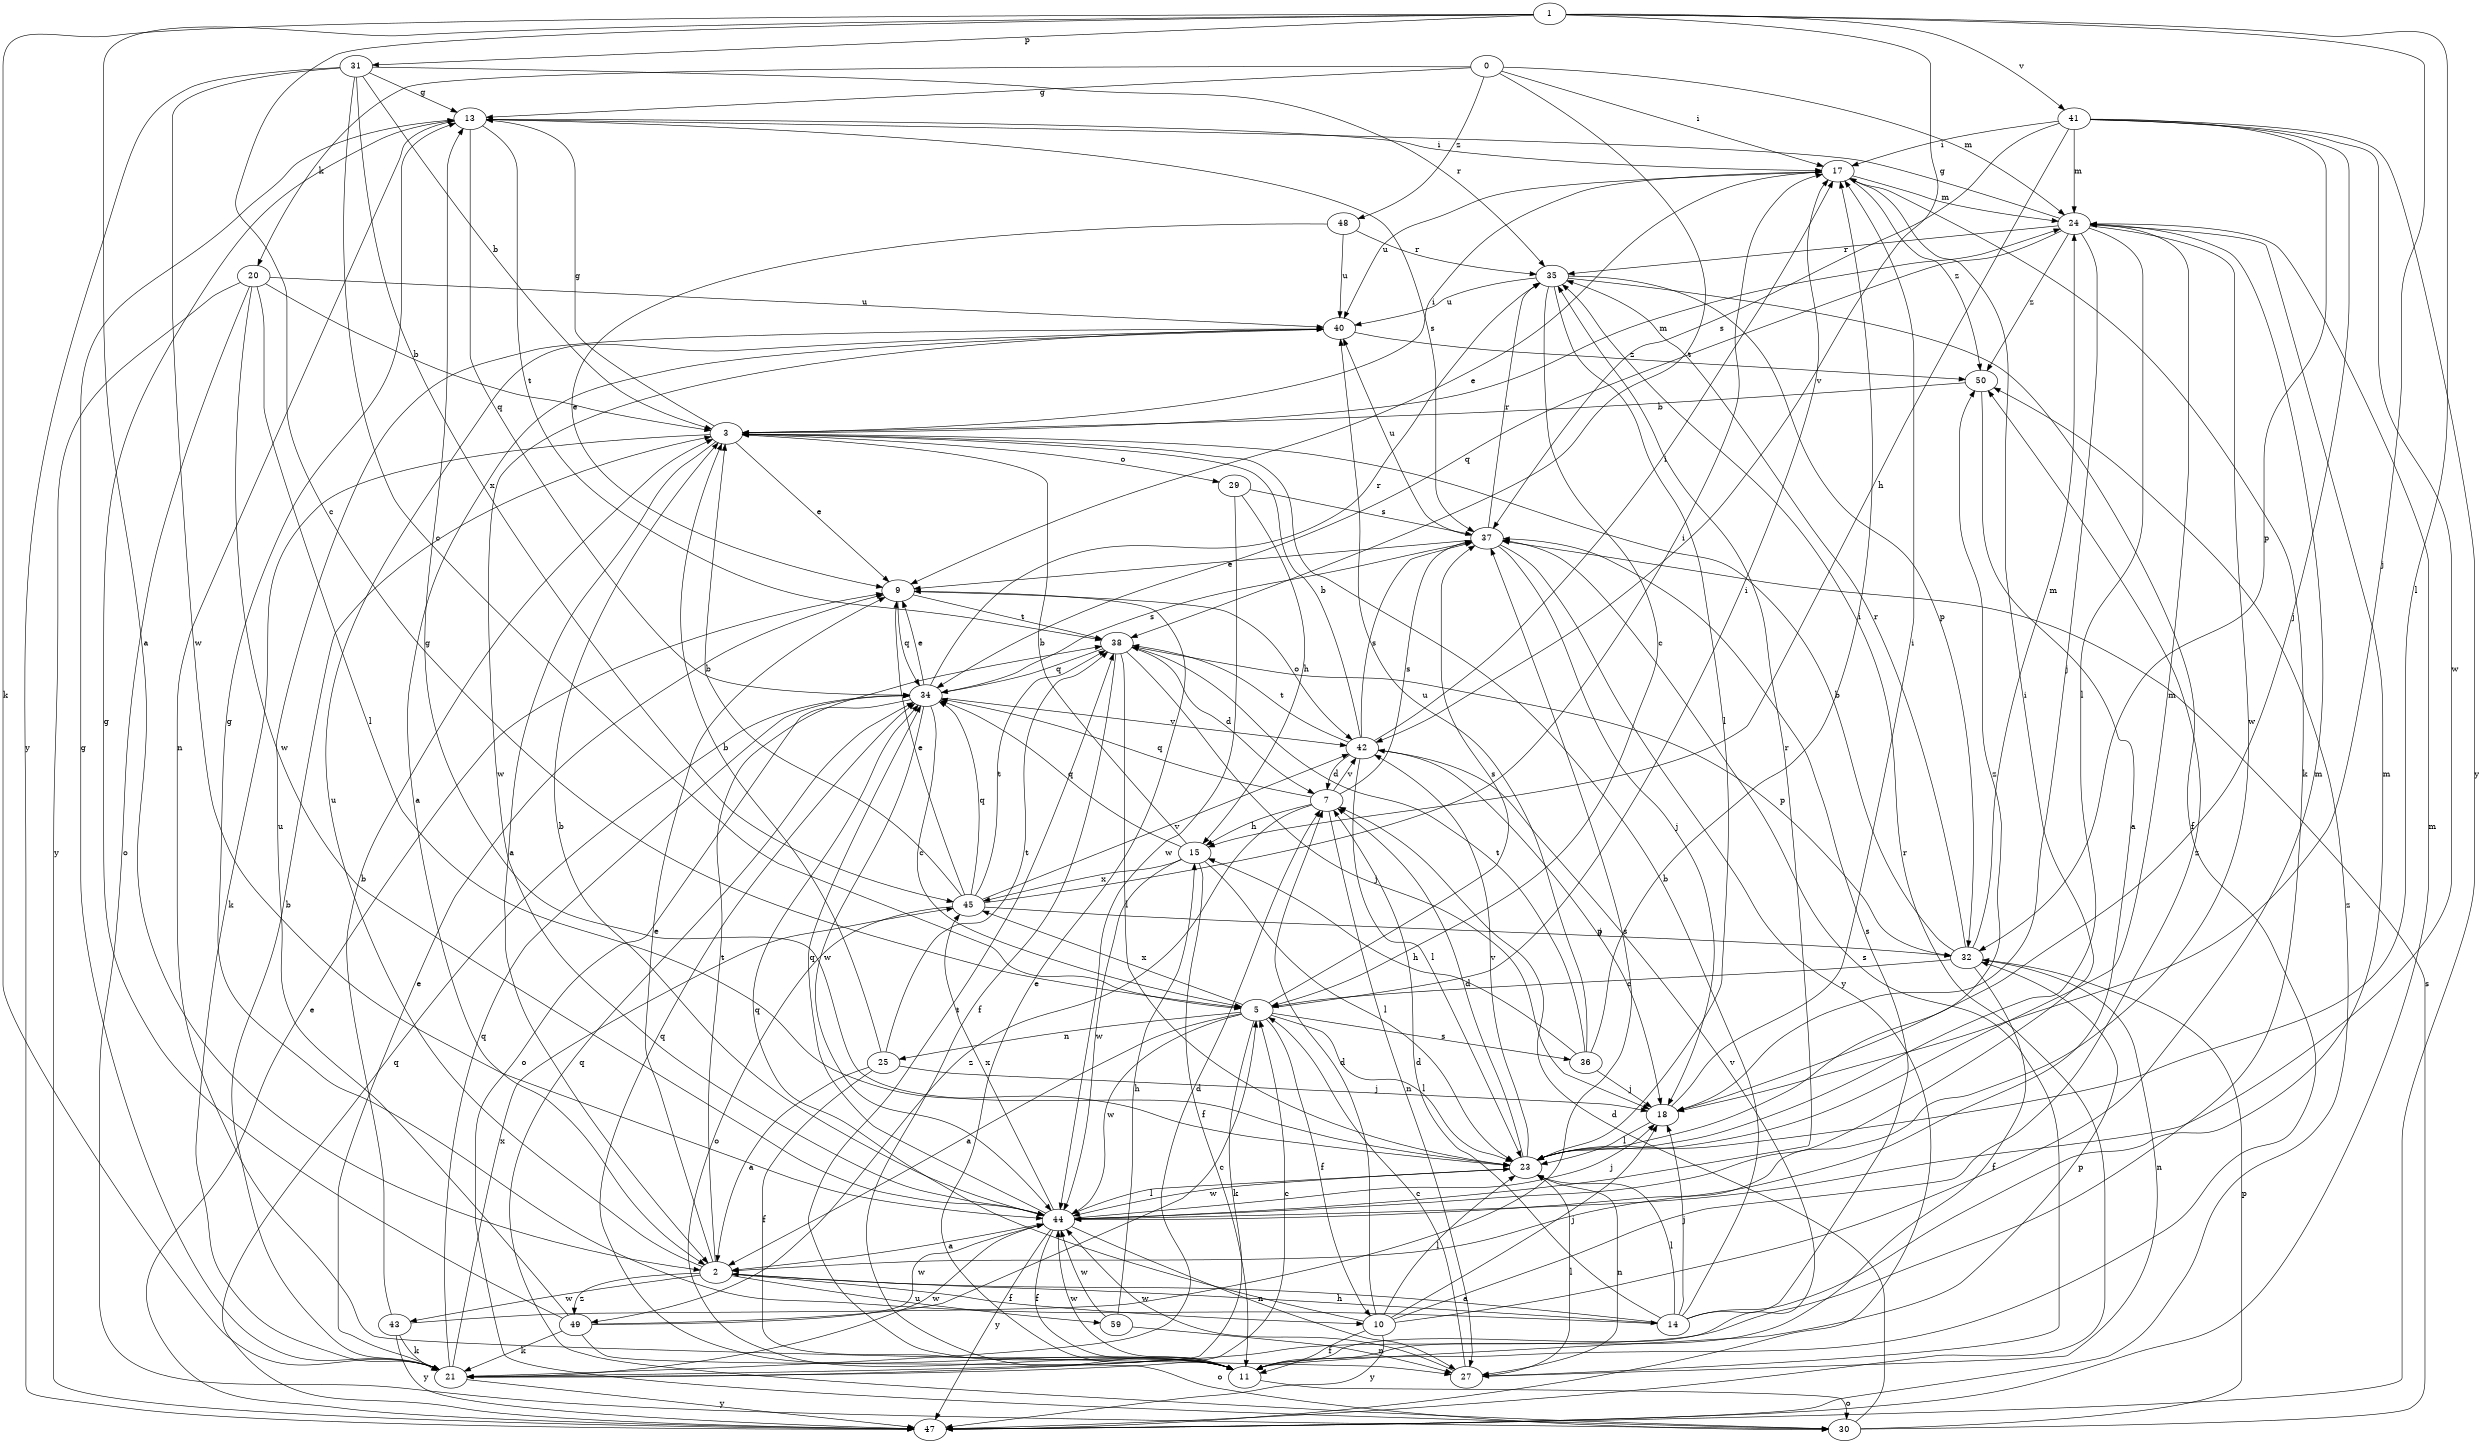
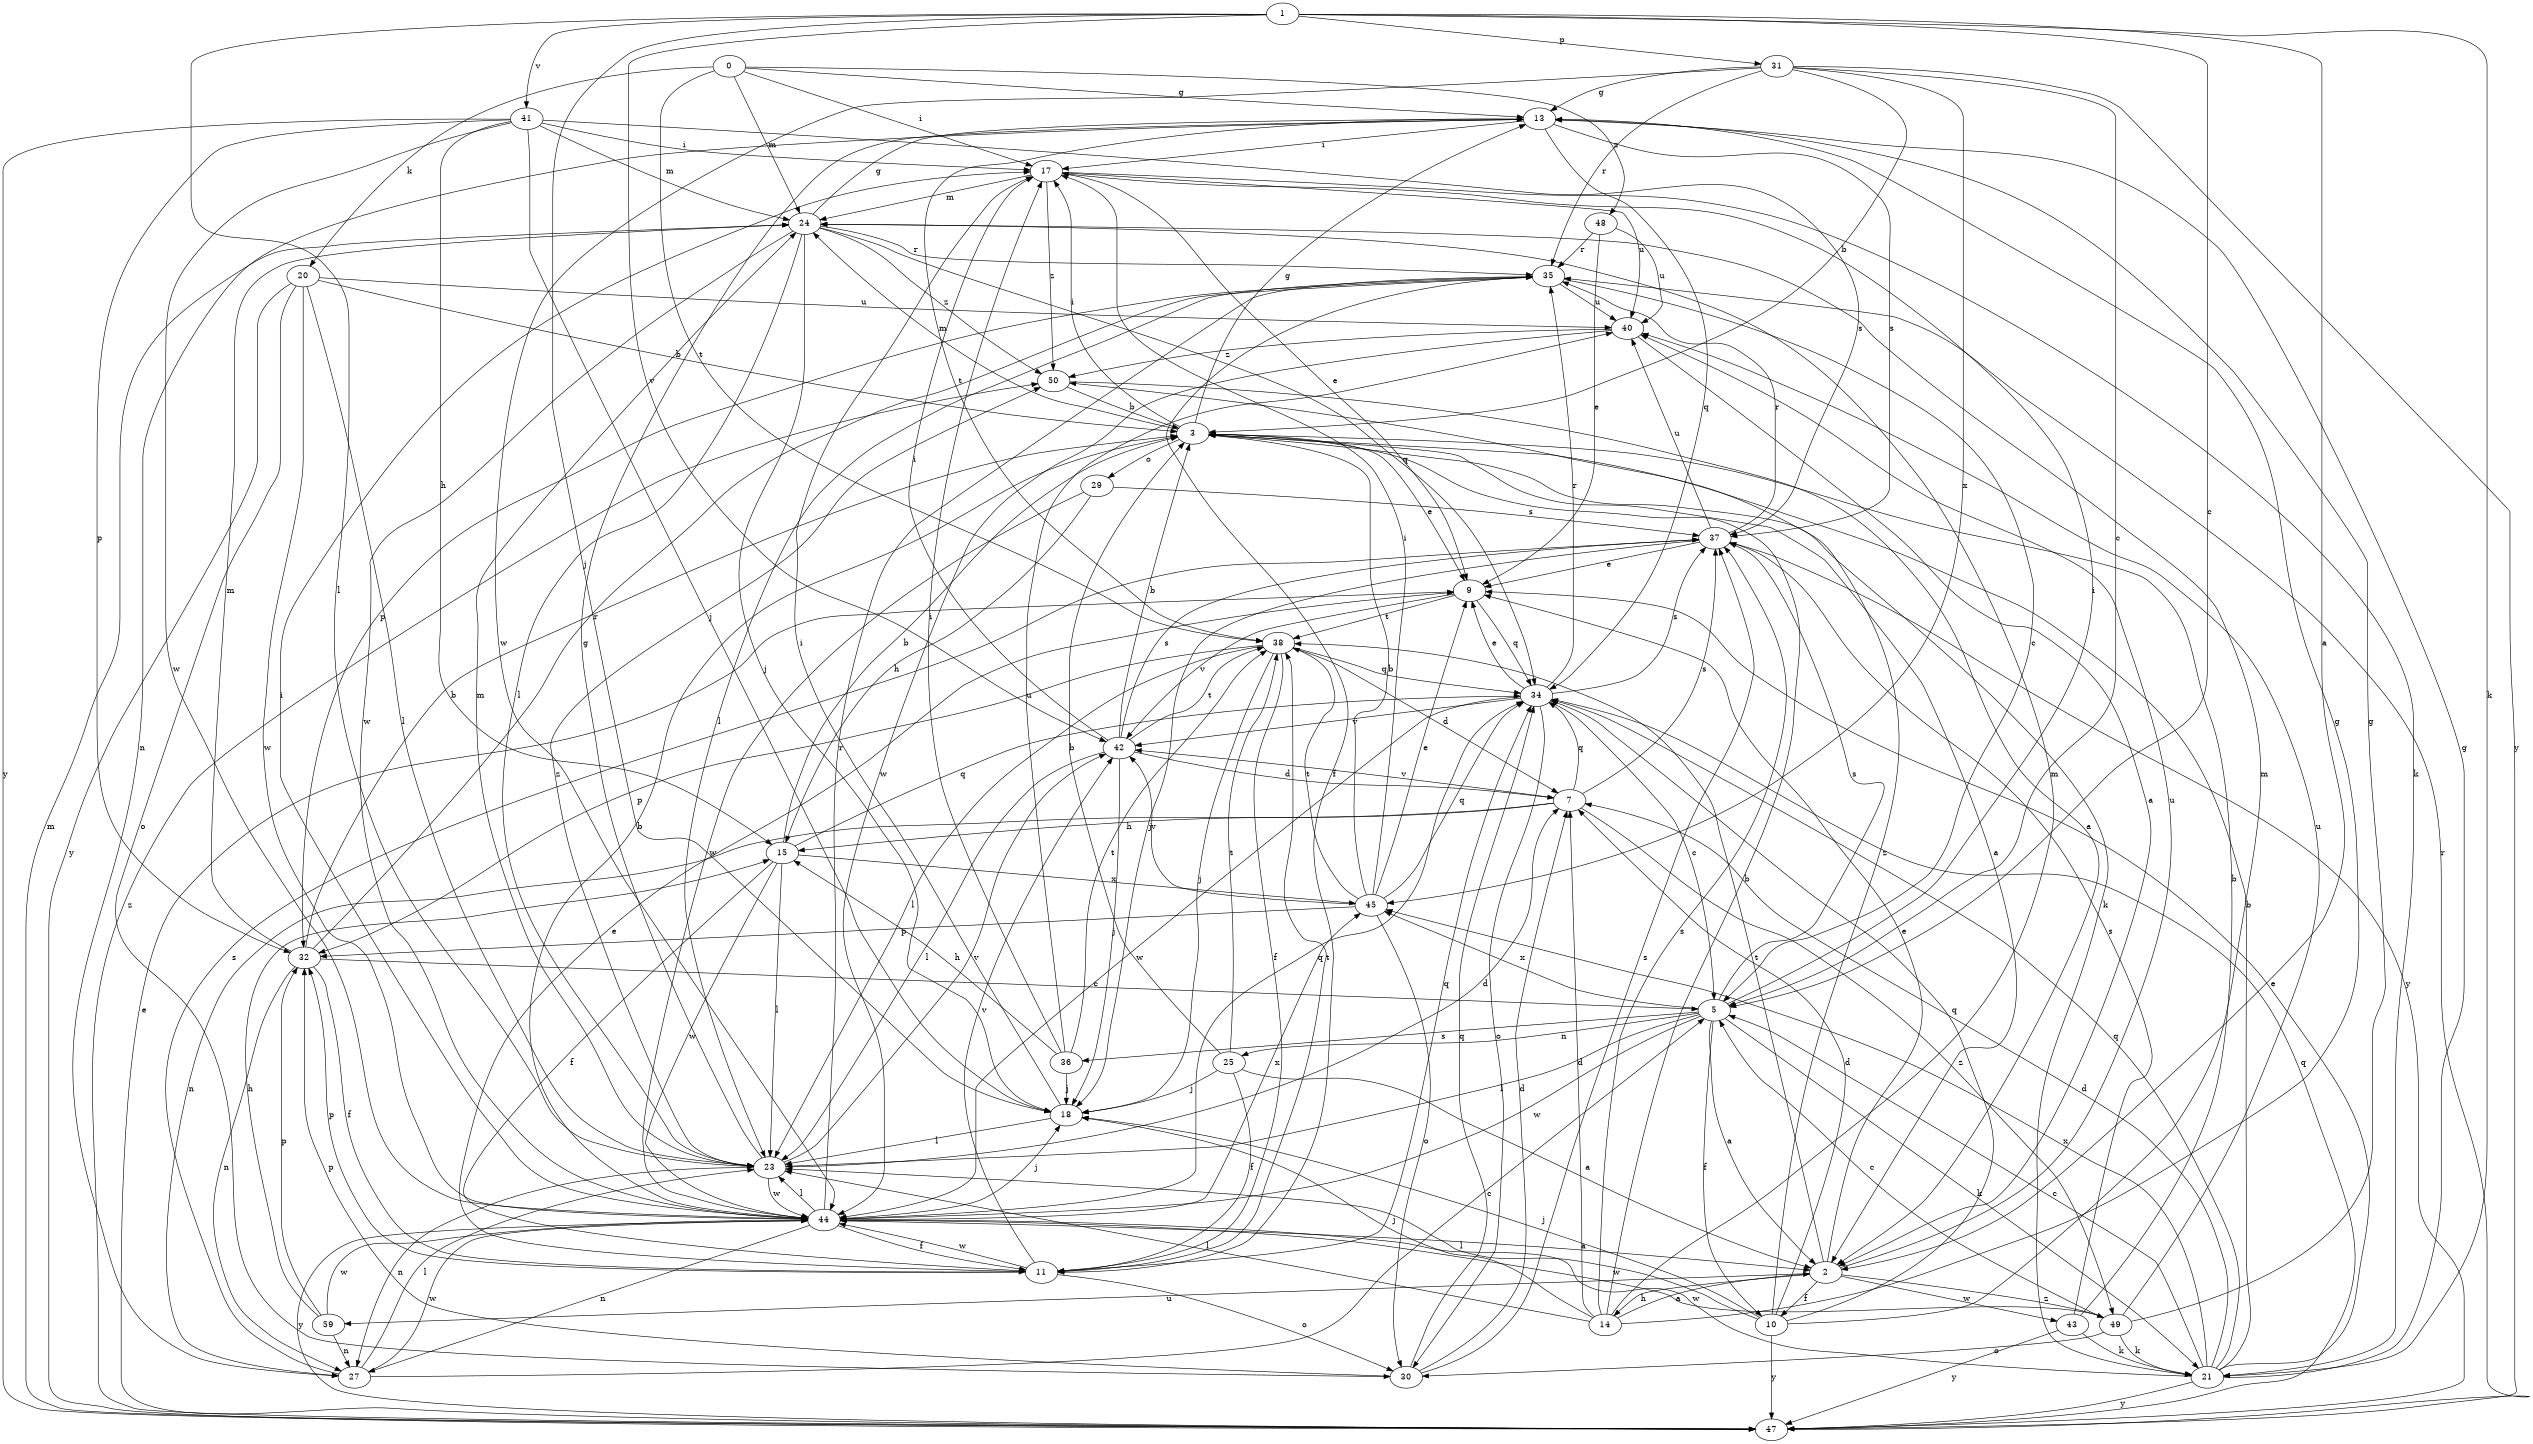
edge "9" -> "42": label "o" -> "v"
edge "59" -> "32": added, label "p"
edge "45" -> "11": now "45" -> "30"
edge "10" -> "11": removed, label "f"
